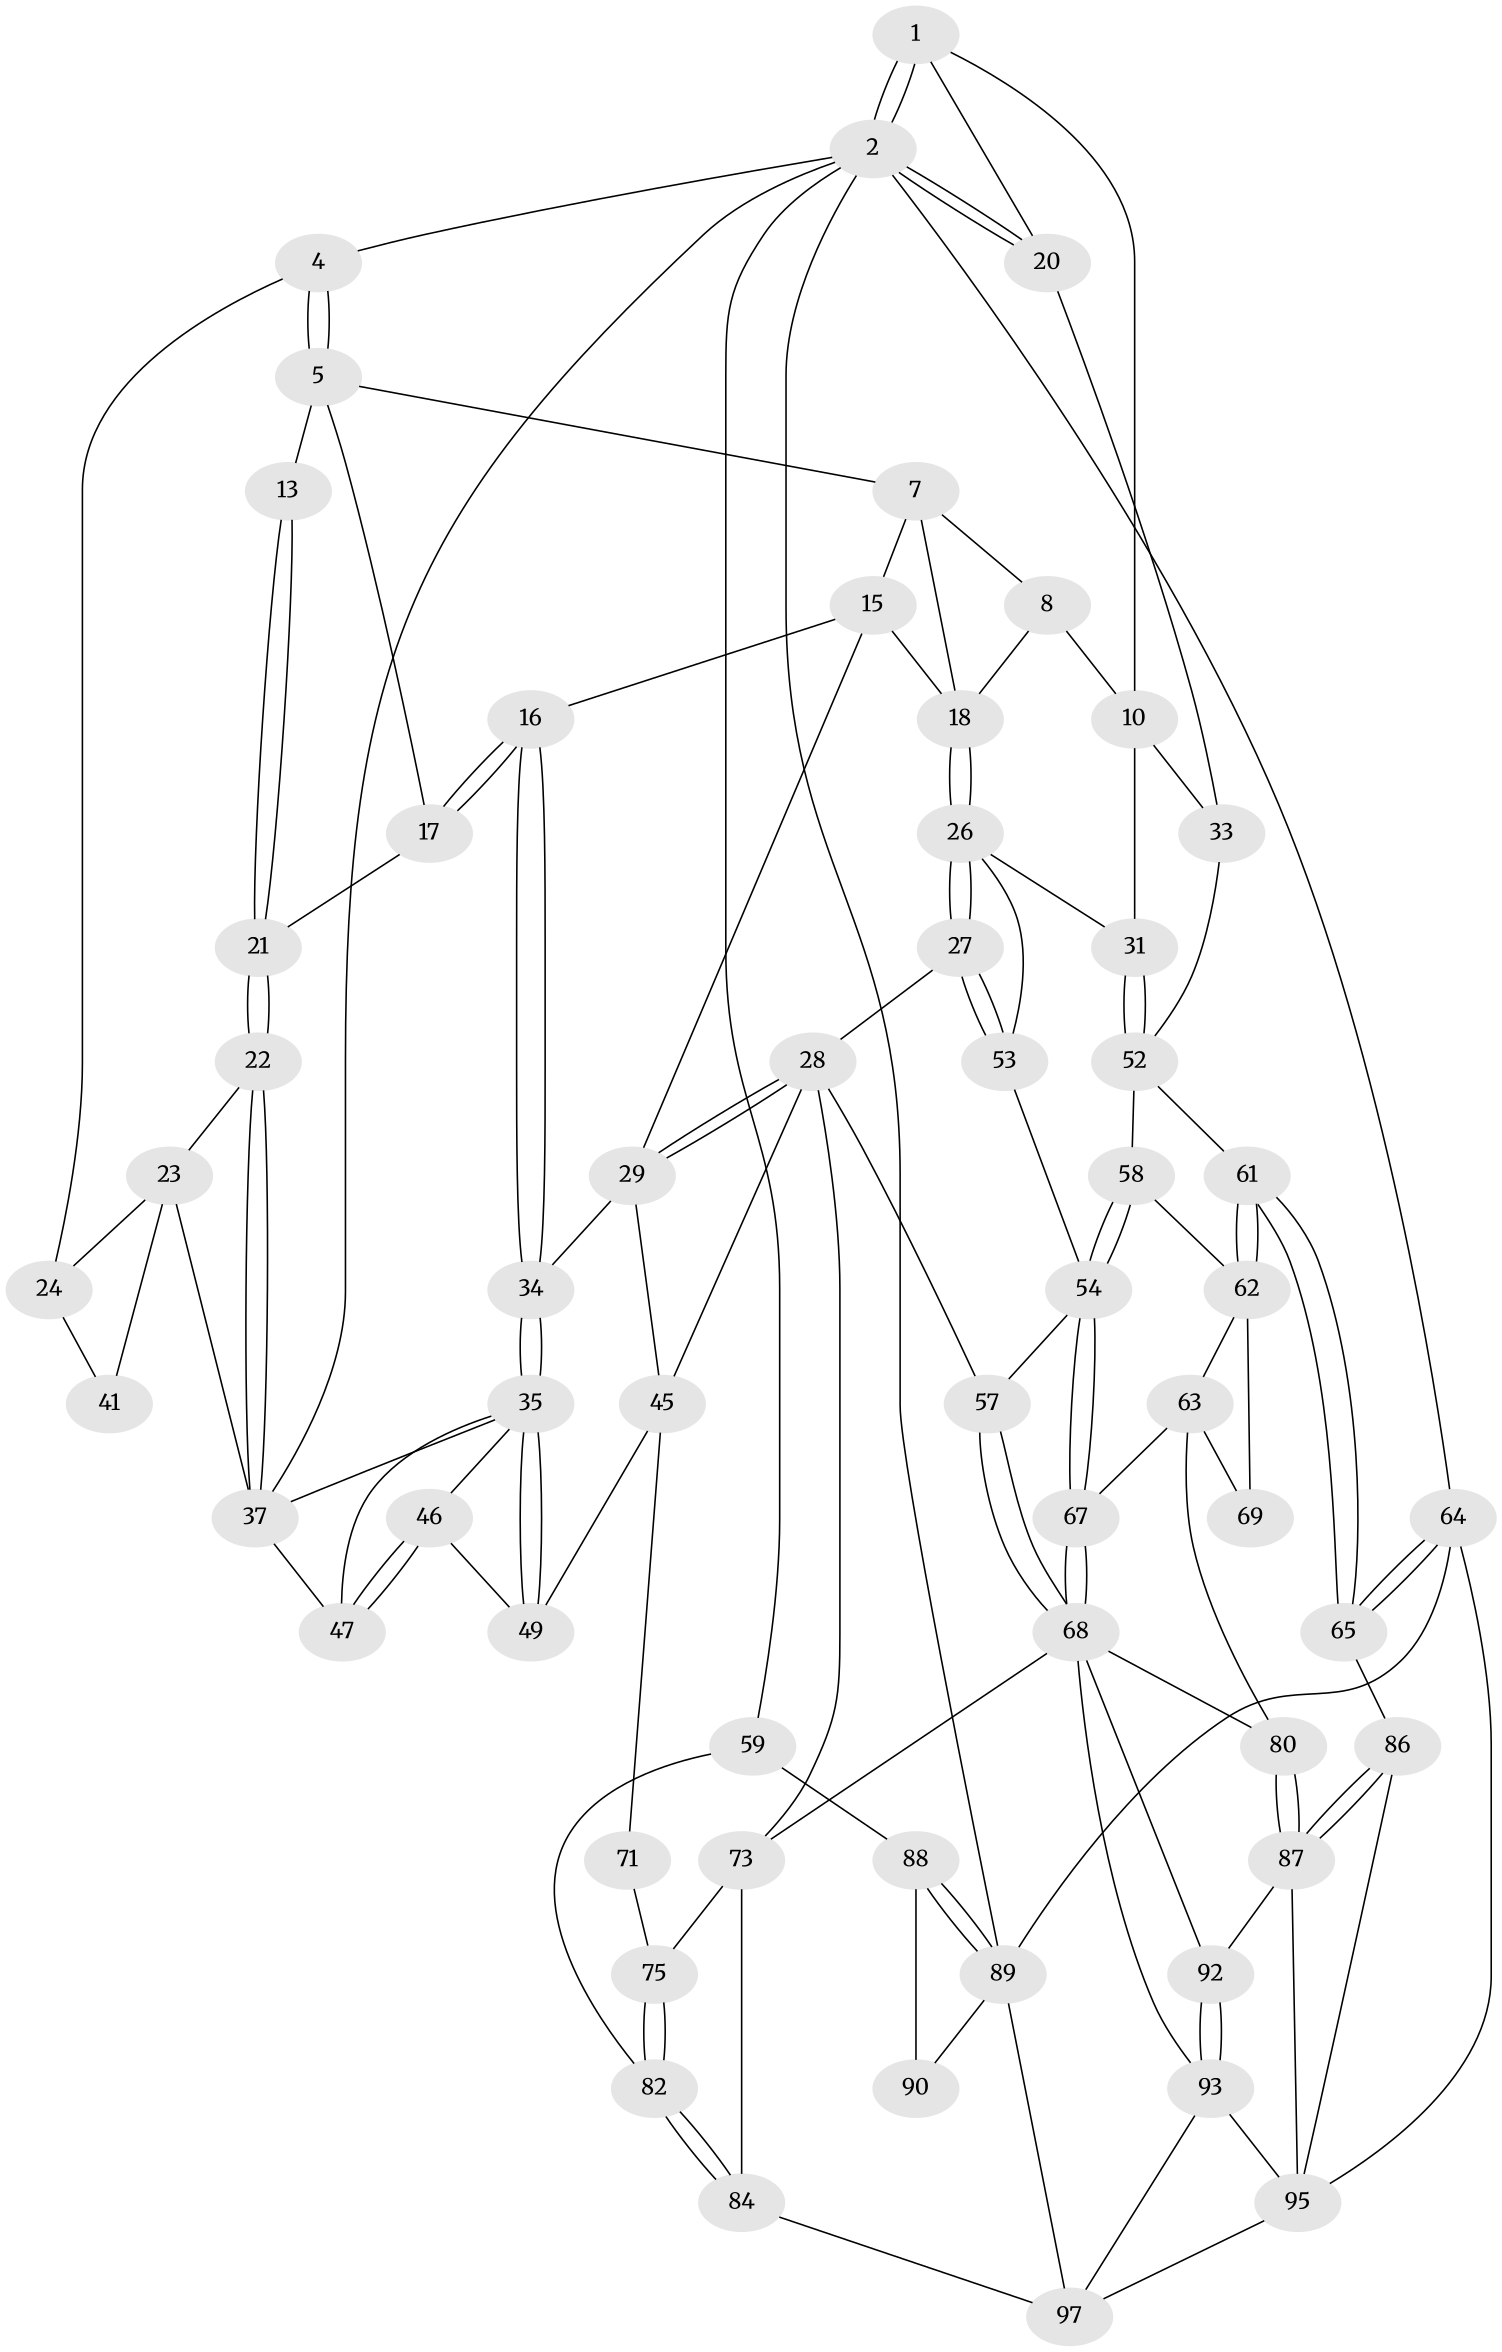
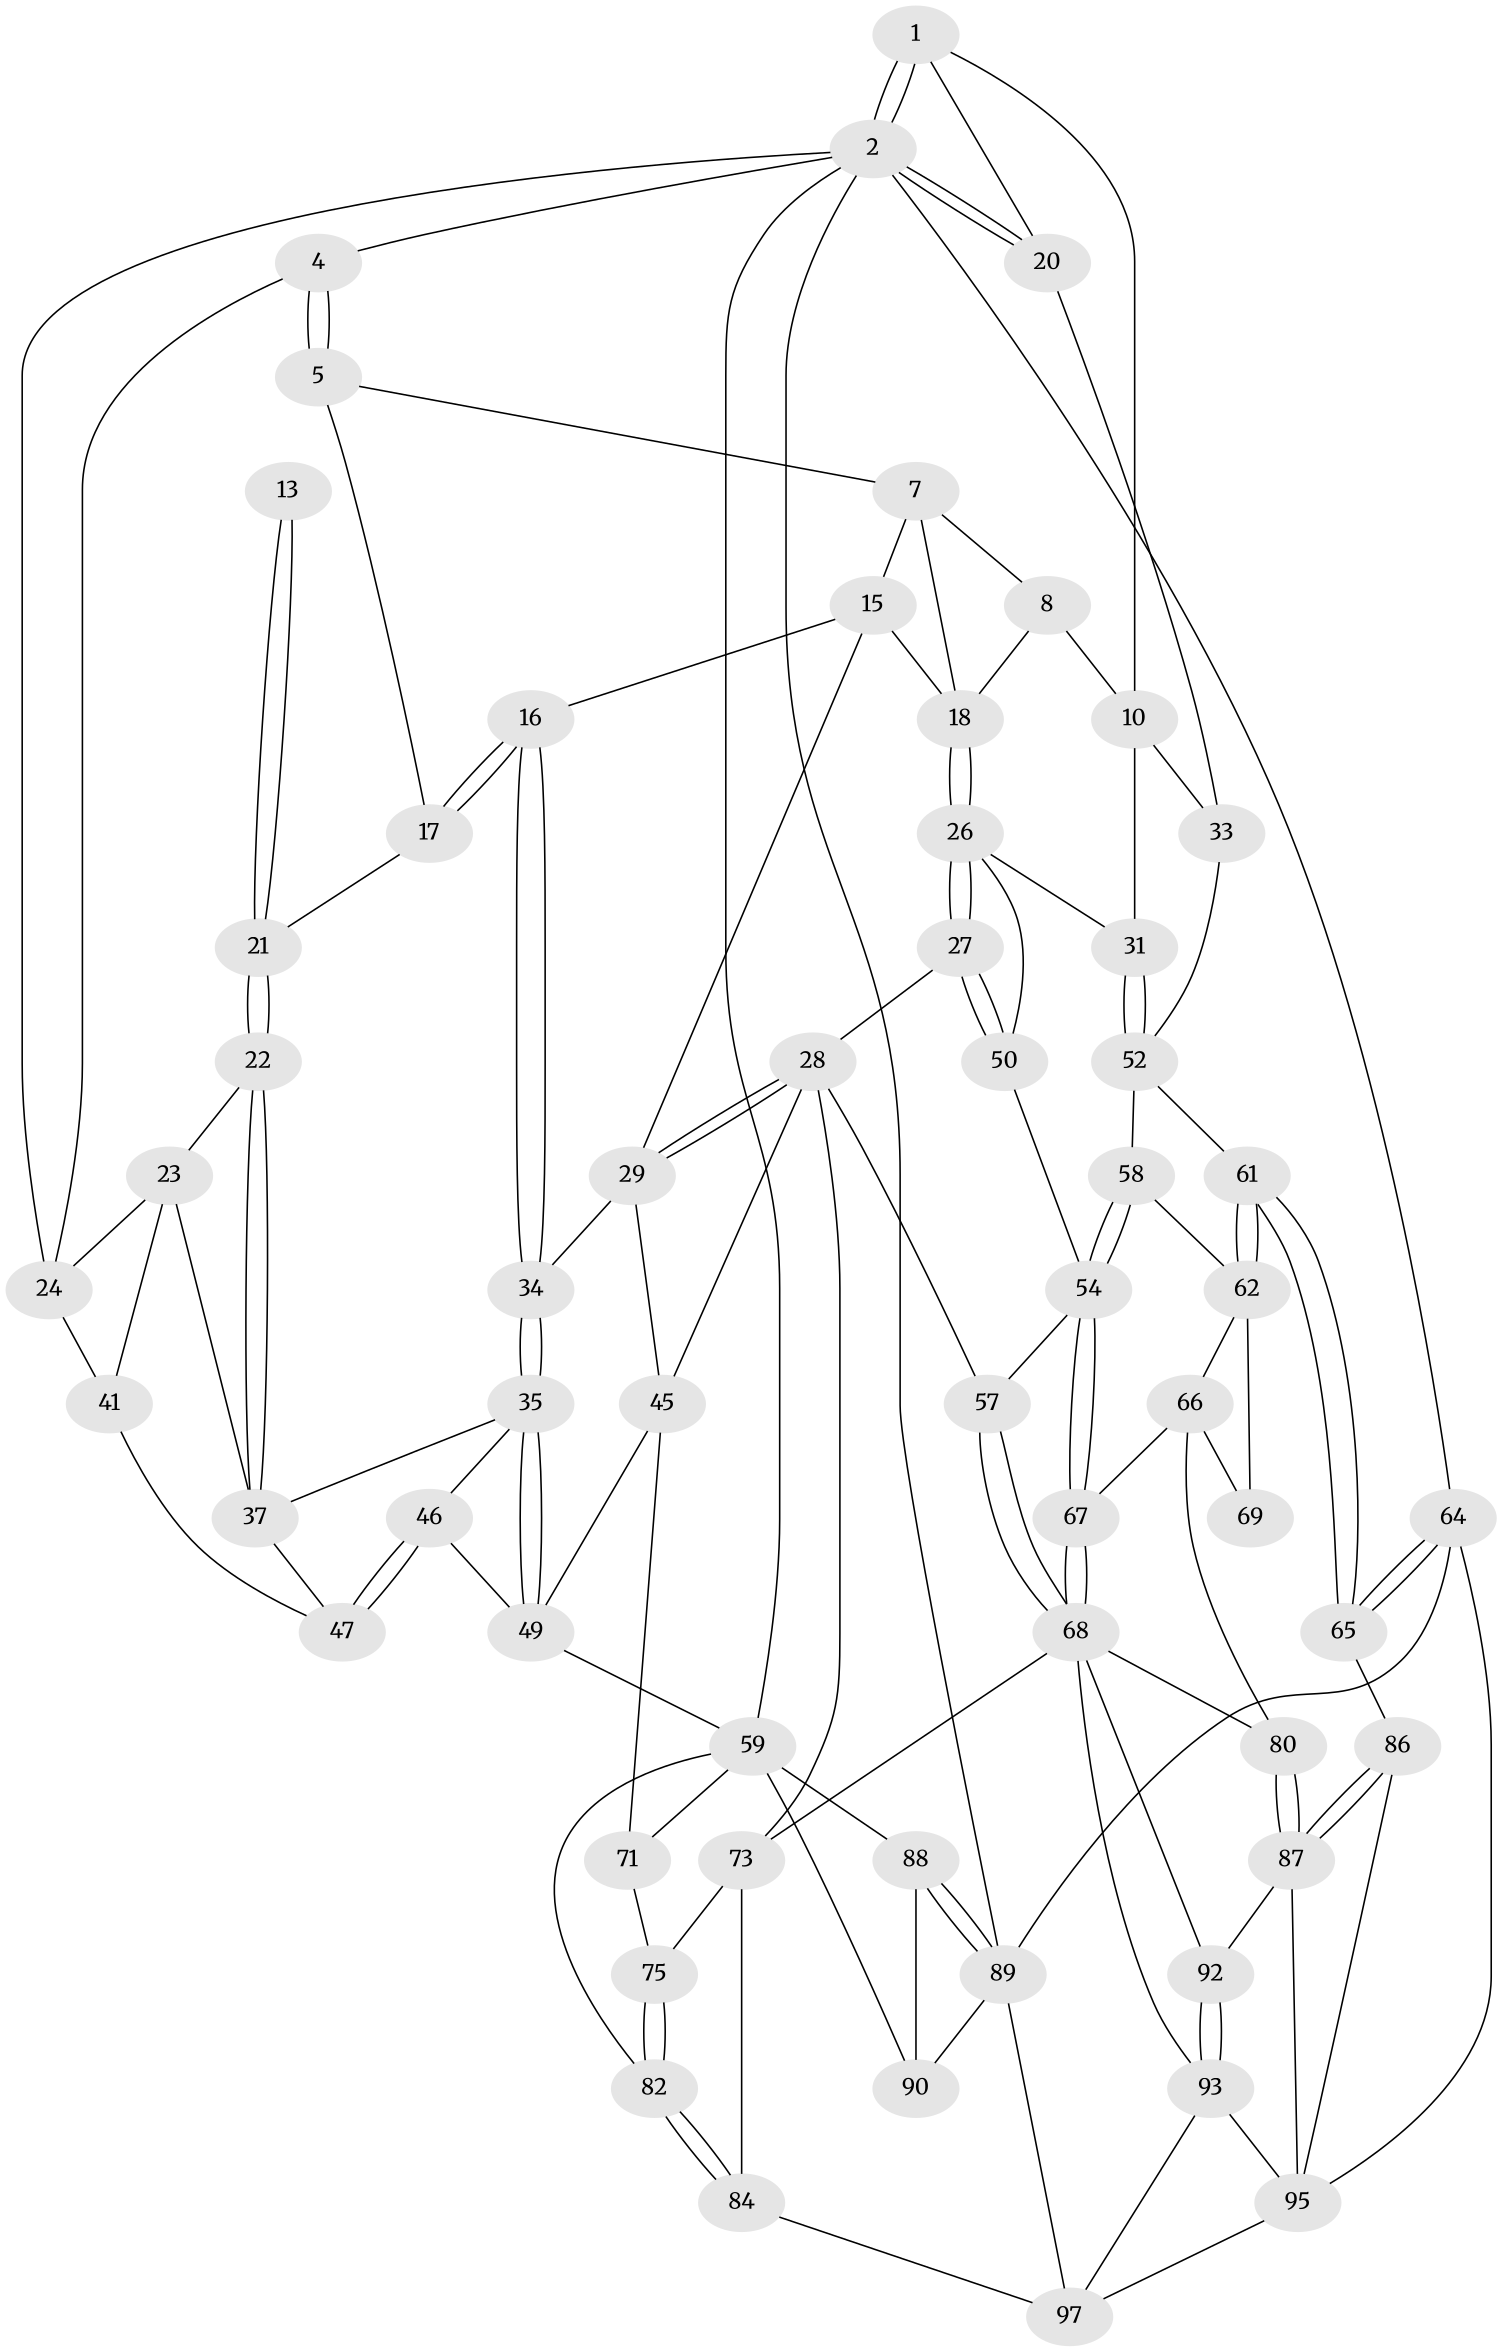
edge "5" -- "13": removed
edge "2" -- "37": now "2" -- "24"
node "53": label "53" -> "50"
node "63": label "63" -> "66"
edge "35" -- "47": now "41" -- "47"
edge "49" -- "59": added
edge "59" -- "71": added
edge "59" -- "90": added
